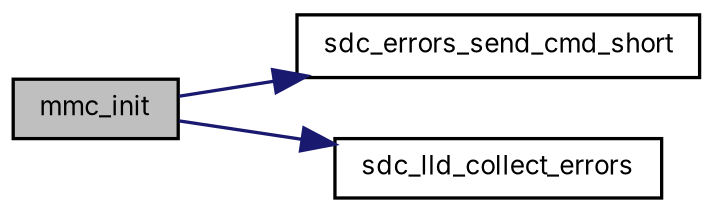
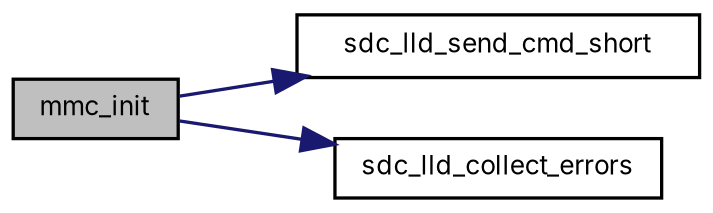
node "sdc_errors_send_cmd_short": label "sdc_errors_send_cmd_short" -> "sdc_lld_send_cmd_short"
